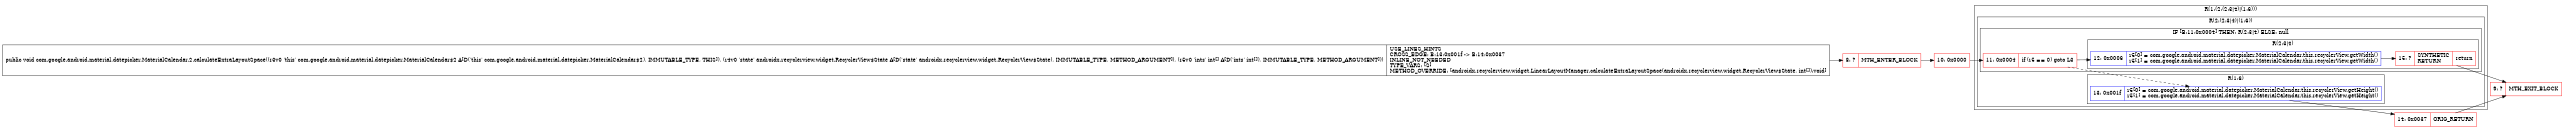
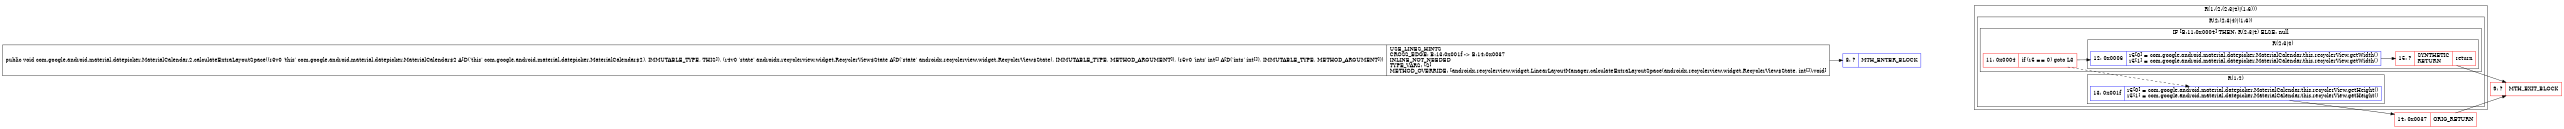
node "8: ?": color red -> blue
node "10: 0x0000": removed
cluster "R(1:6)": label "R(1:6)" -> "R(1:2)"
